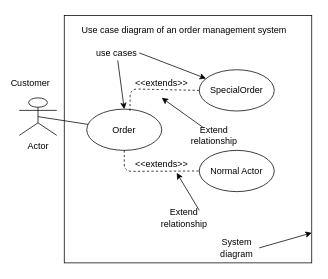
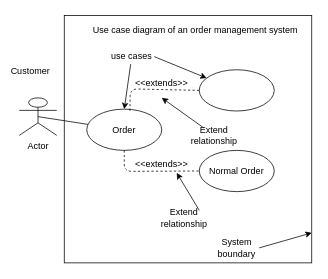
node "Use case diagram of an order management system": moved (184, 30) -> (195, 30)
node "use cases": moved (117, 53) -> (132, 57)
node "Customer": moved (30, 83) -> (30, 72)
node "SpecialOrder": removed
node "Normal Actor": label "Normal Actor" -> "Normal Order"
node "System diagram": label "System diagram" -> "System boundary"
